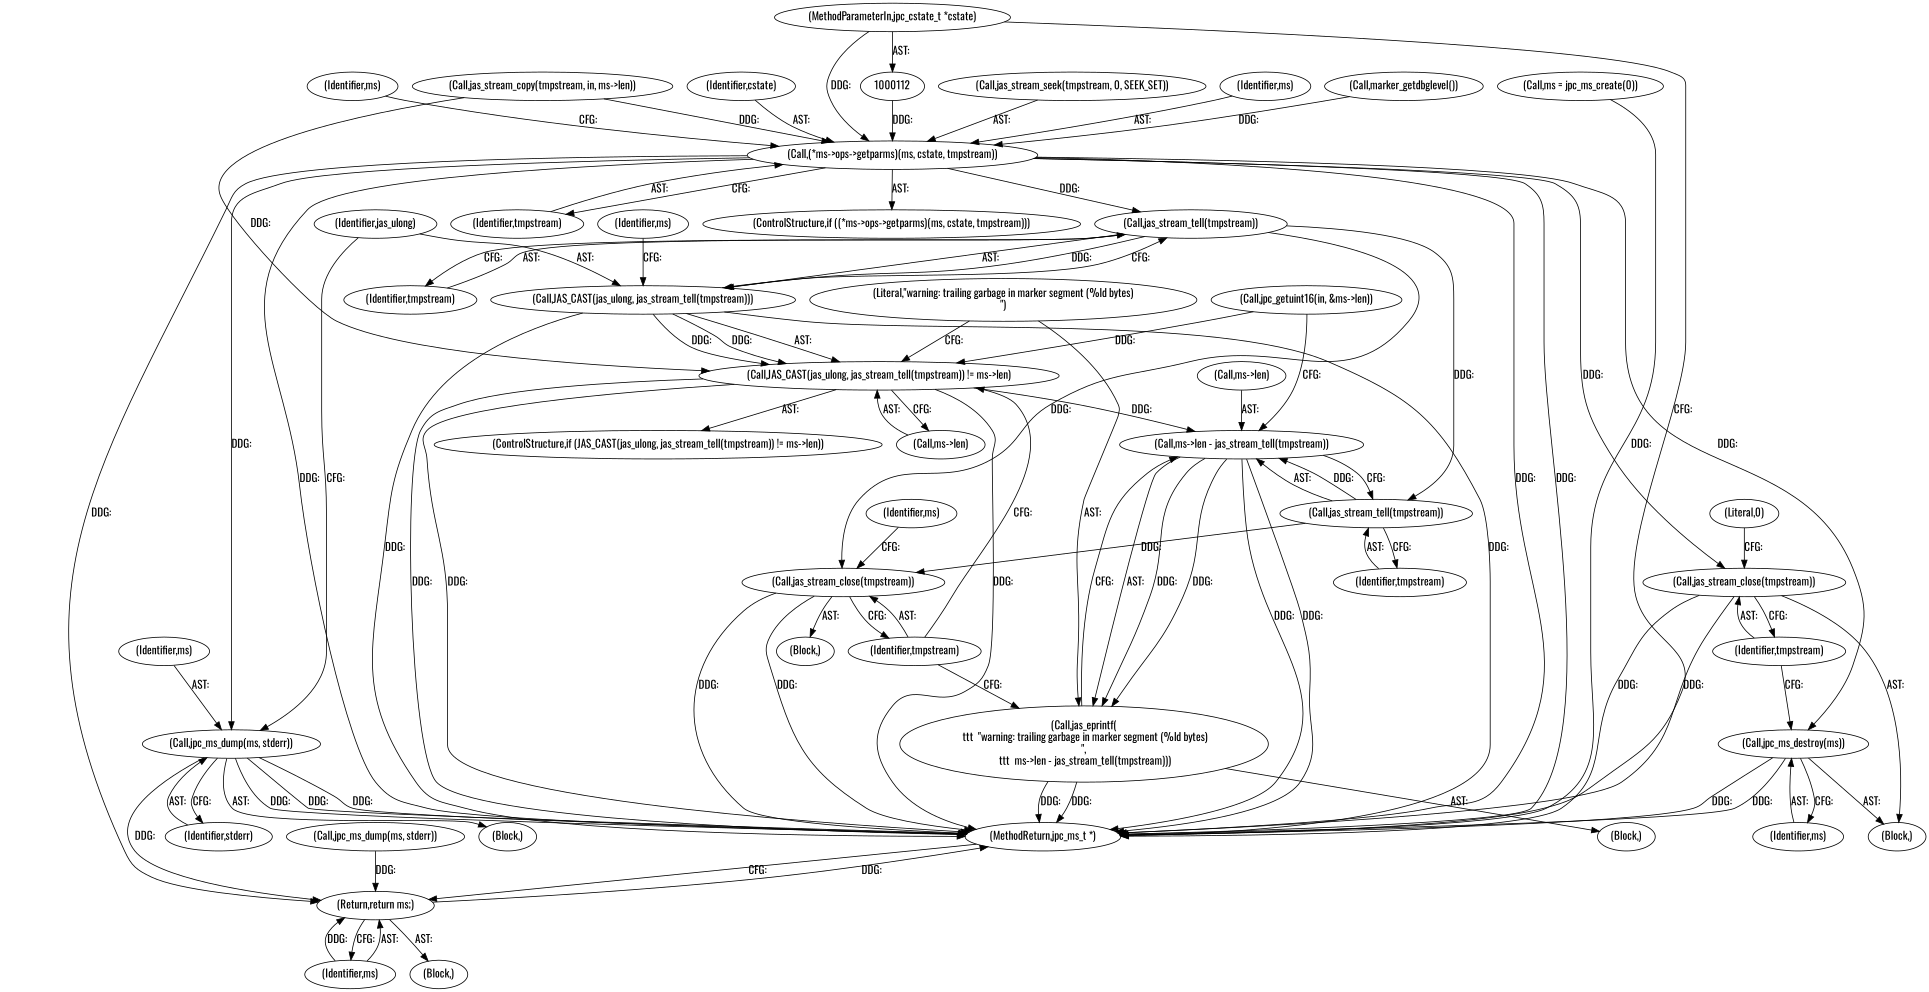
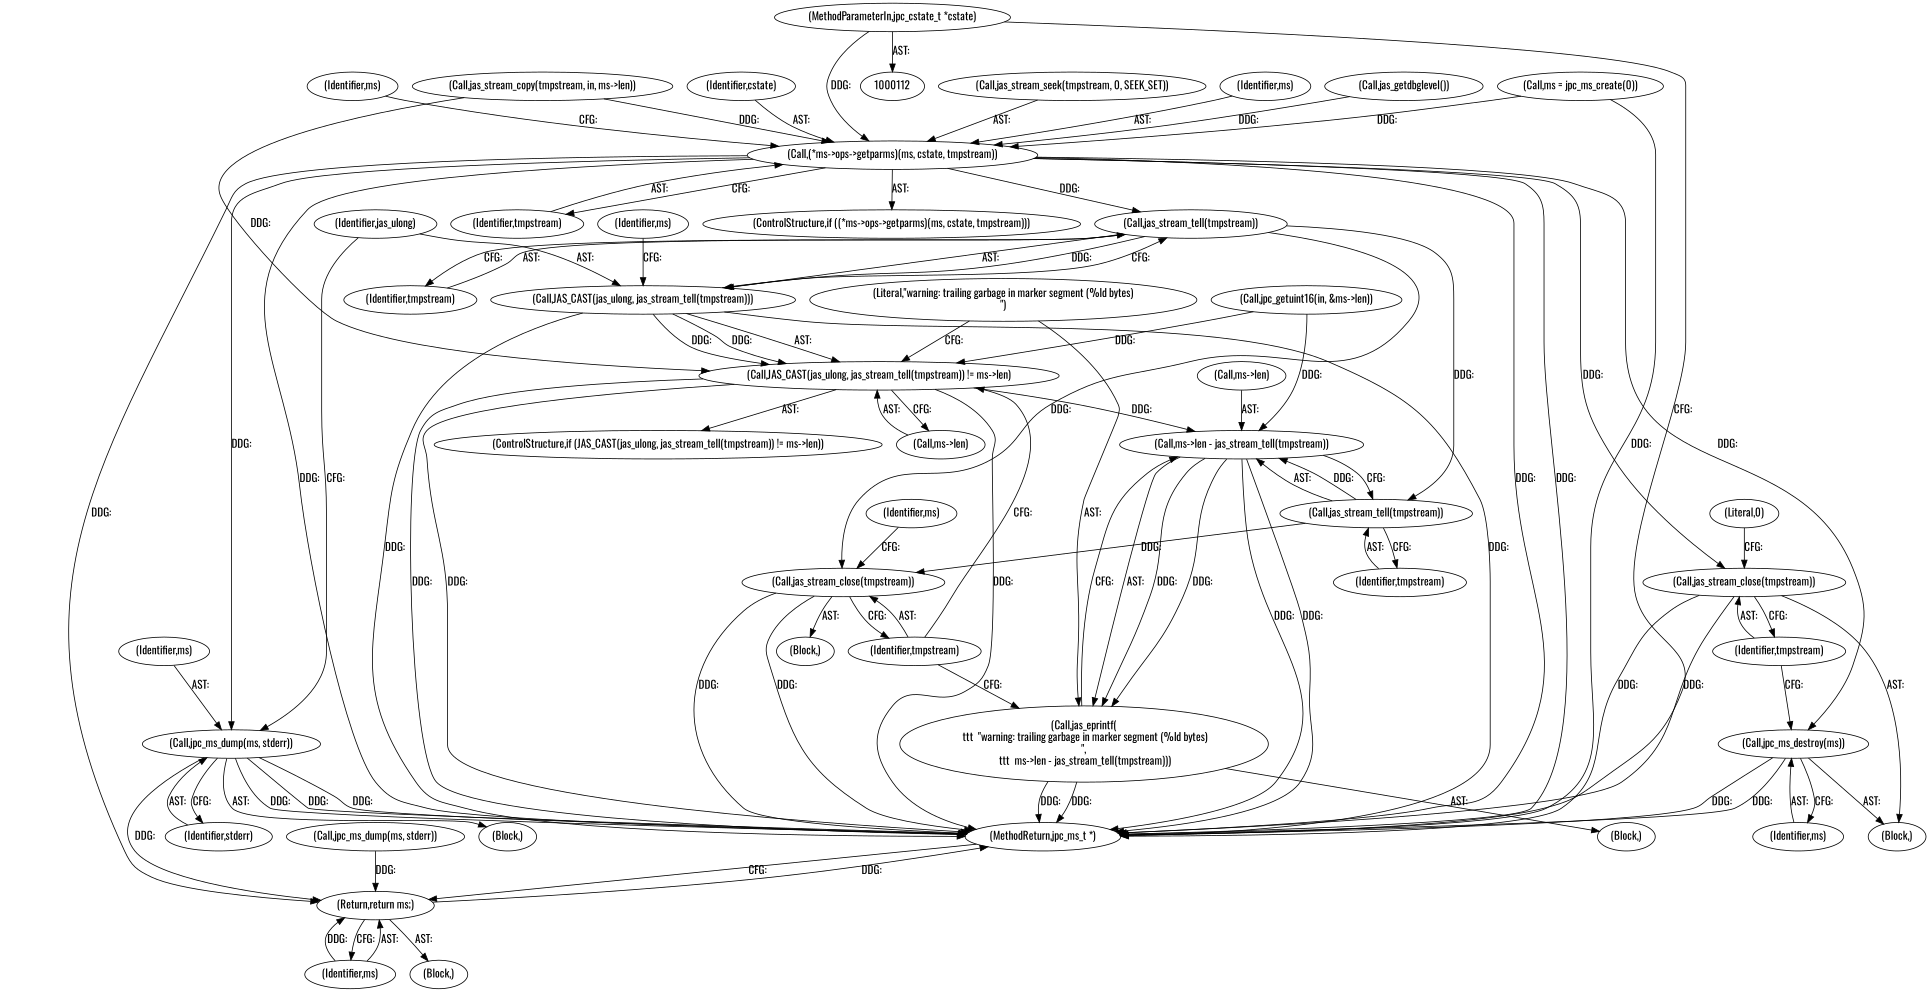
node "(Call,marker_getdbglevel())": label "(Call,marker_getdbglevel())" -> "(Call,jas_getdbglevel())"
edge "1000112" -> "(Call,(*ms->ops->getparms)(ms, cstate, tmpstream))": now "(Call,ms = jpc_ms_create(0))" -> "(Call,(*ms->ops->getparms)(ms, cstate, tmpstream))"
edge "(Call,jpc_getuint16(in, &ms->len))" -> "(Call,ms->len - jas_stream_tell(tmpstream))": label "CFG: " -> "DDG: "
